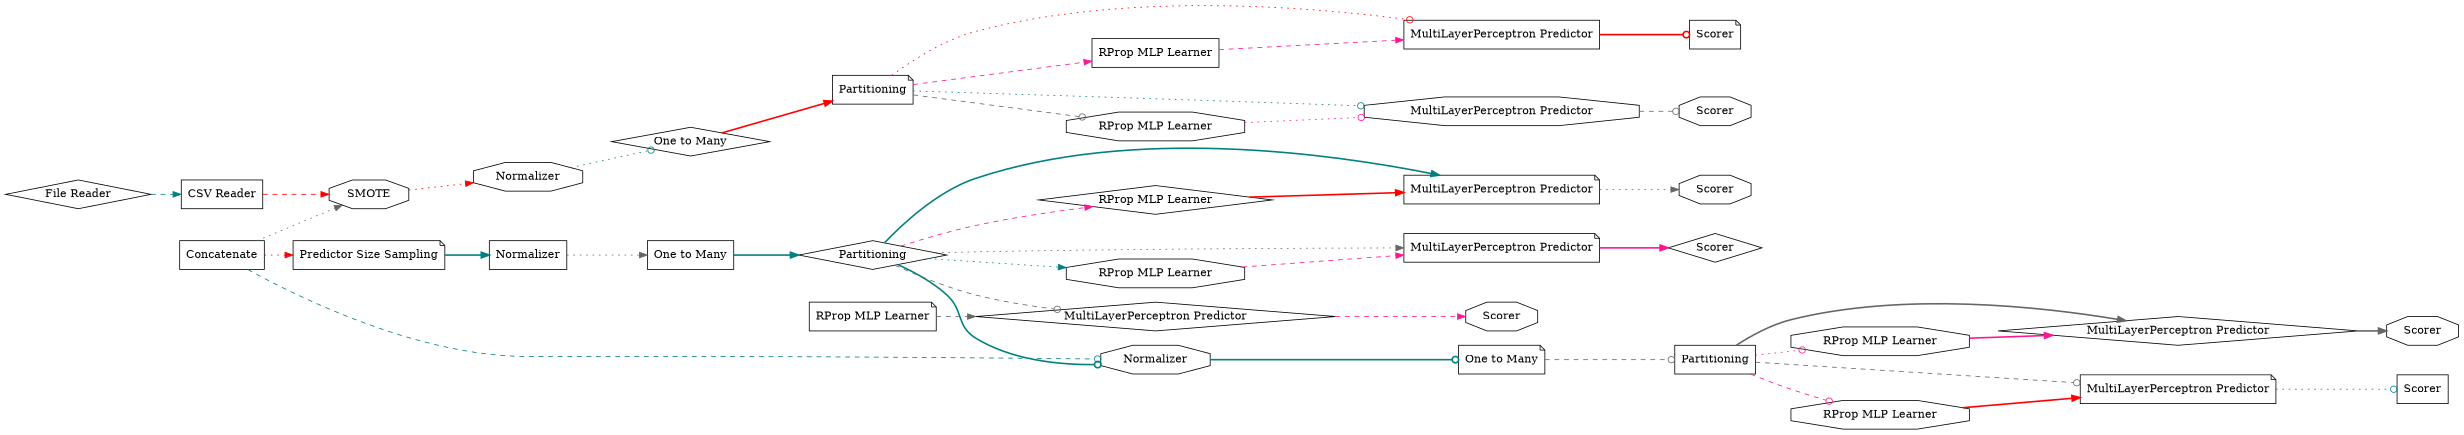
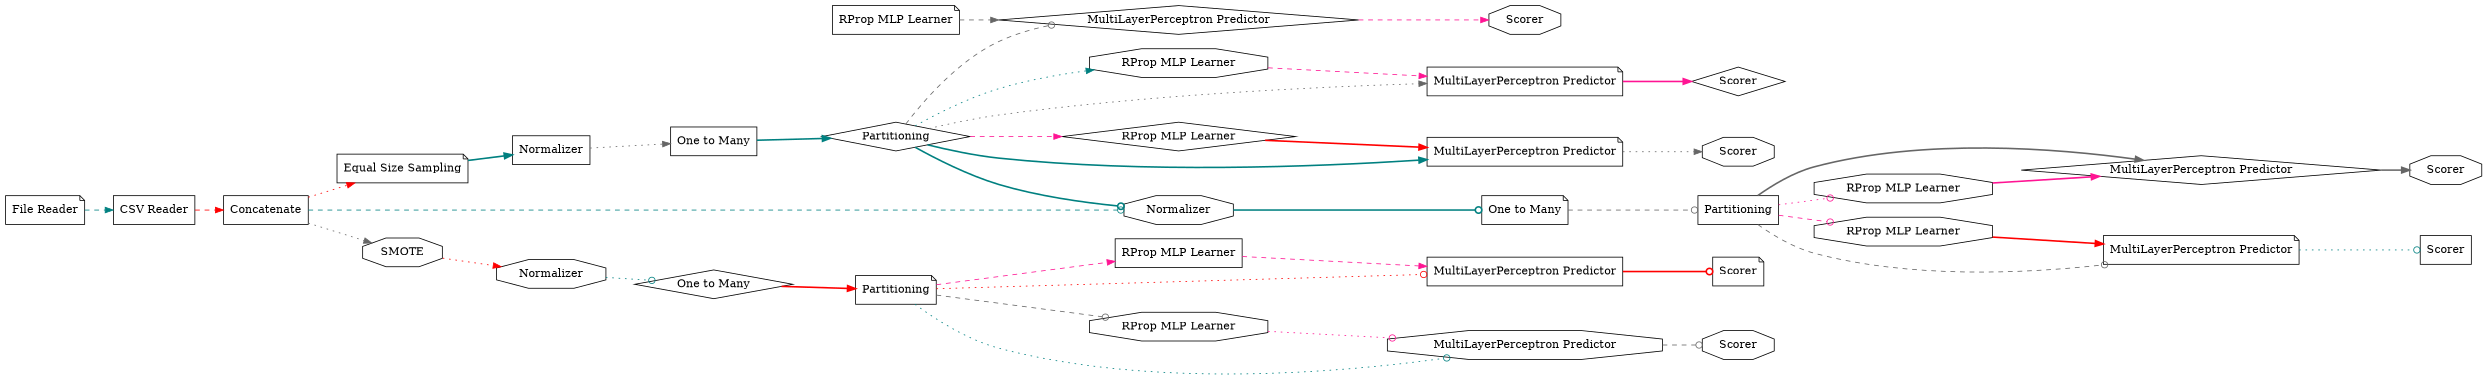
node "File Reader": shape diamond -> note
edge "CSV Reader" -> "SMOTE": now "CSV Reader" -> "Concatenate"
node "Predictor Size Sampling": label "Predictor Size Sampling" -> "Equal Size Sampling"
